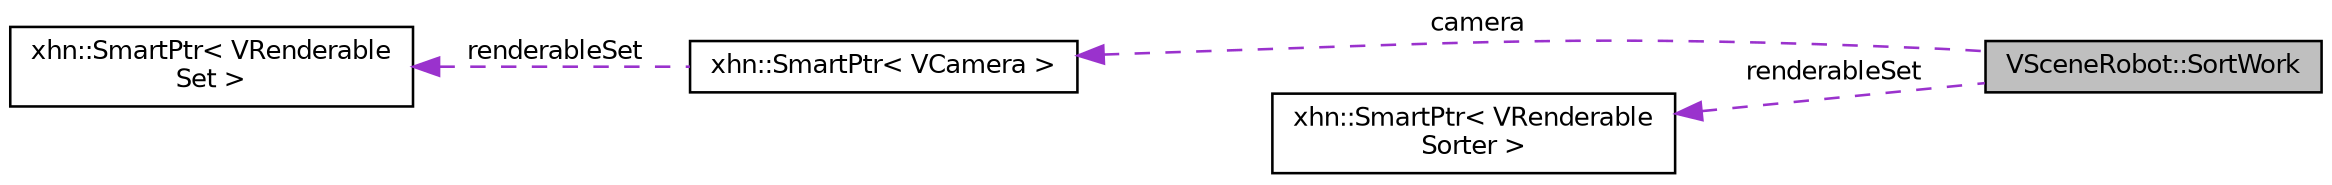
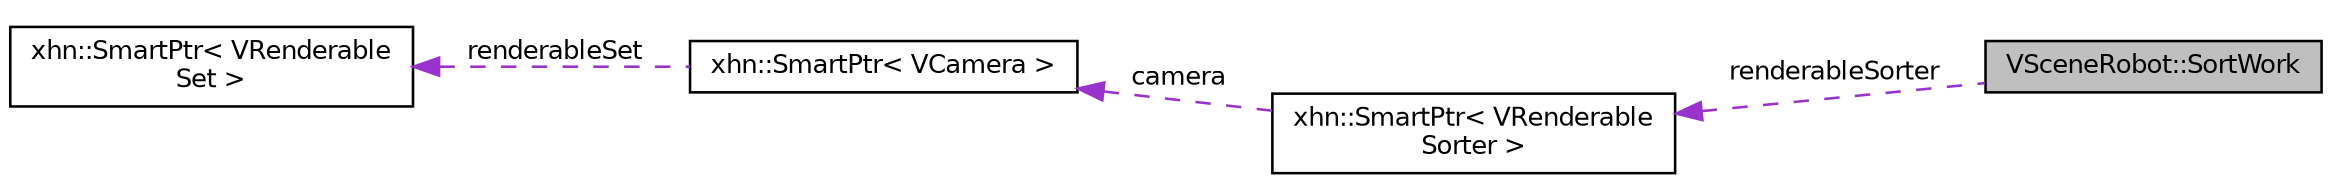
edge "VSceneRobot::SortWork" -> "xhn::SmartPtr< VCamera >": now "xhn::SmartPtr< VRenderable Sorter >" -> "xhn::SmartPtr< VCamera >"
edge "VSceneRobot::SortWork" -> "xhn::SmartPtr< VRenderable Sorter >": label " renderableSet" -> " renderableSorter"
